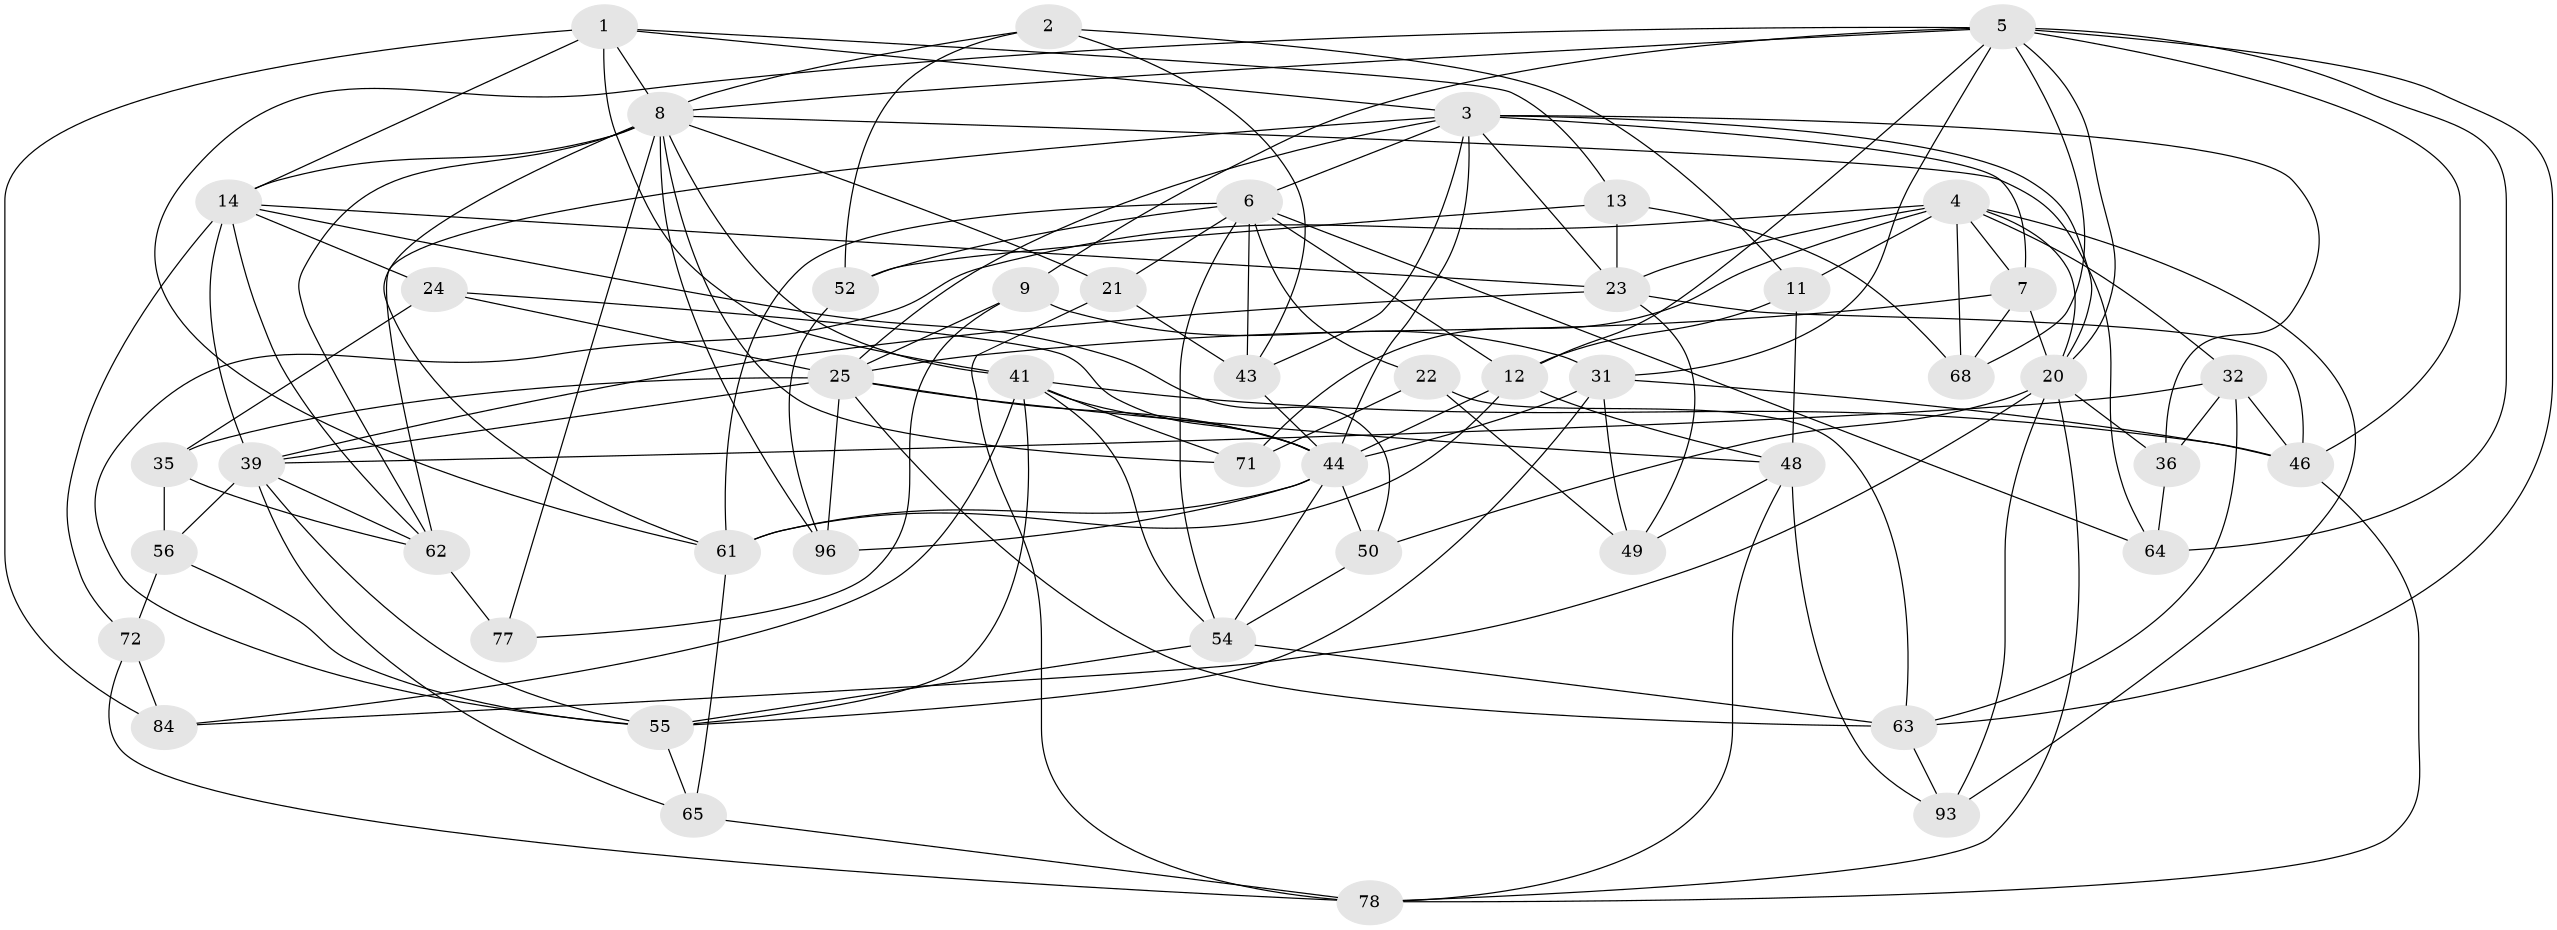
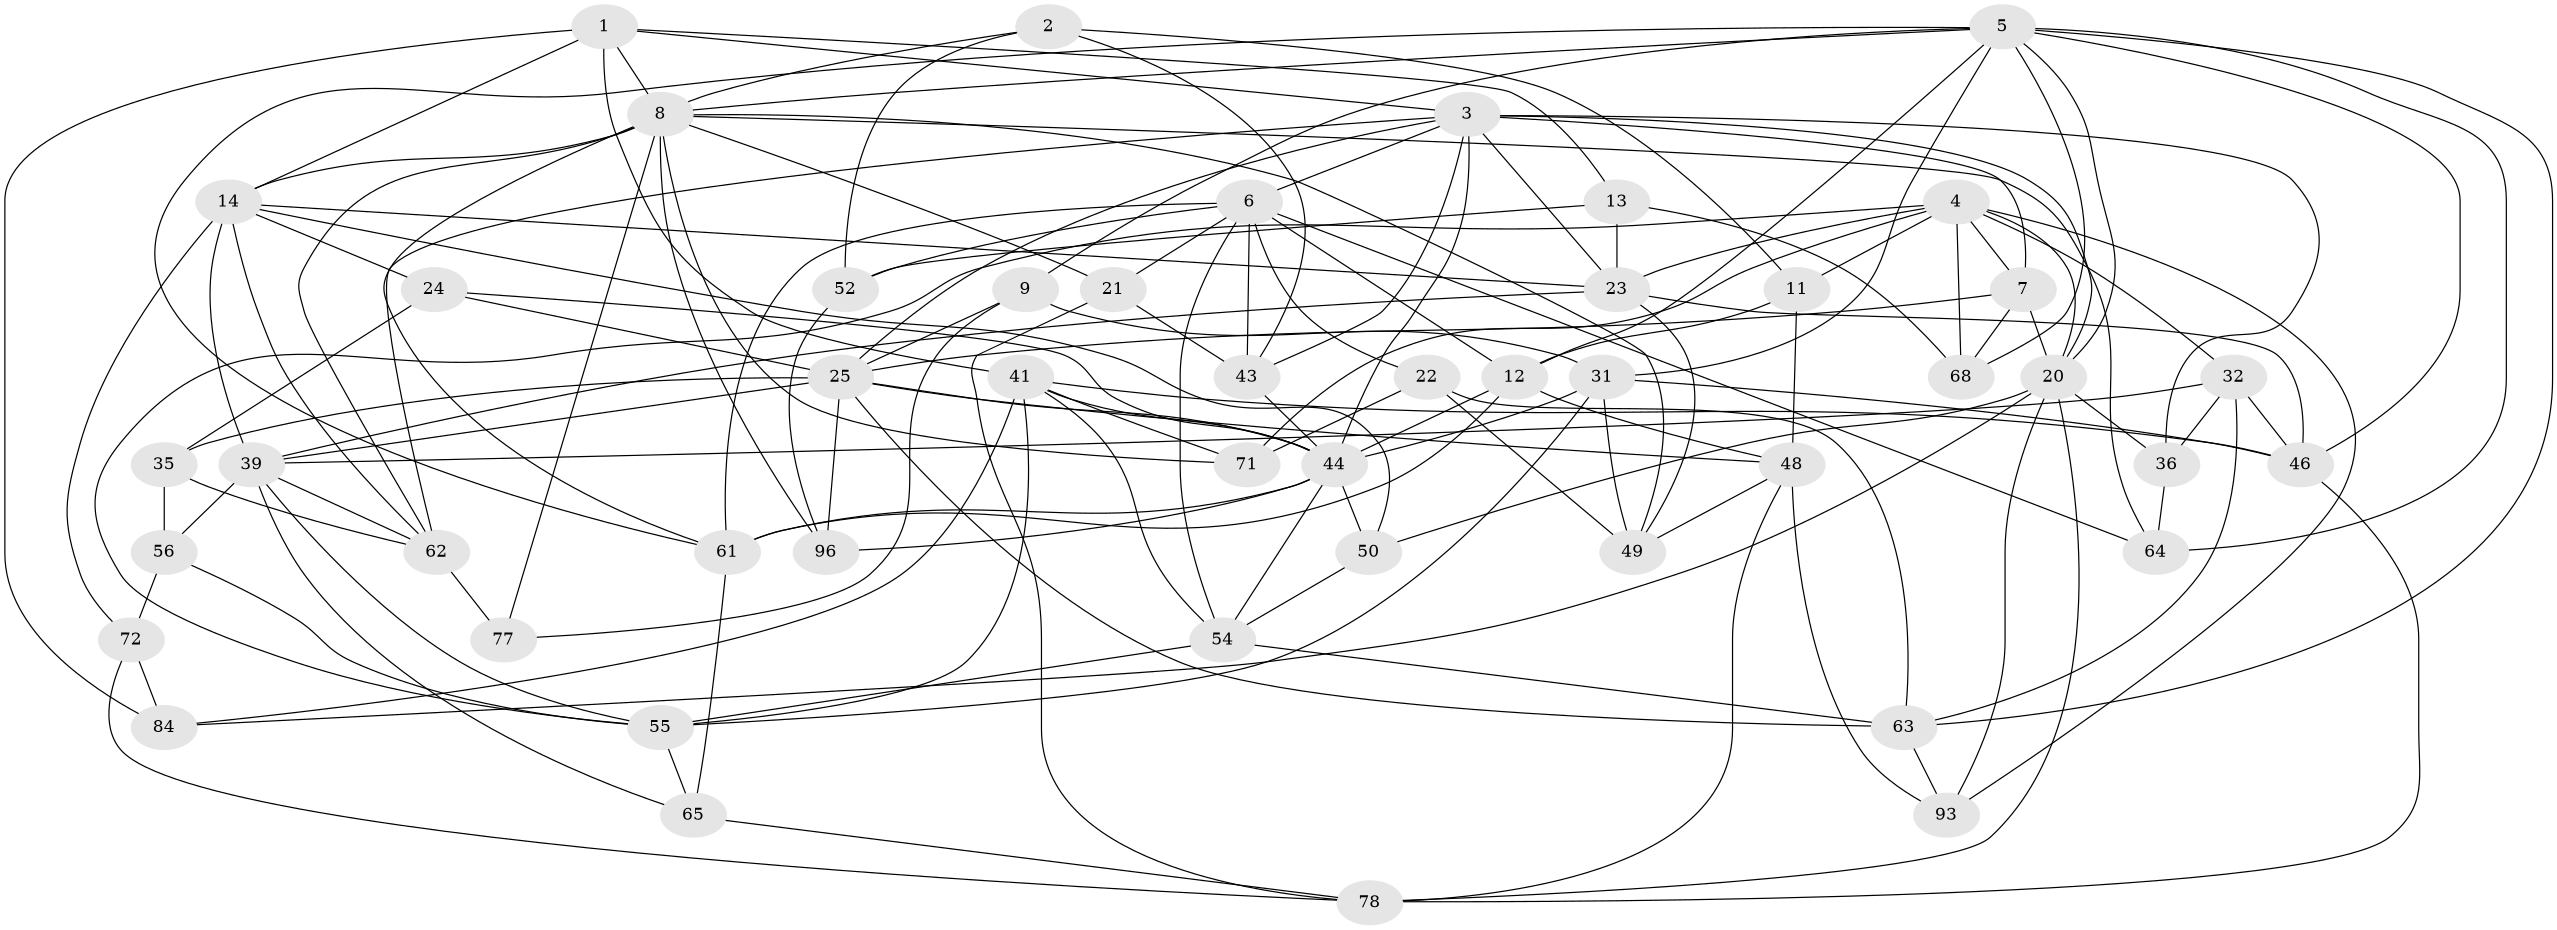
edge "8" -- "41": now "8" -- "49"
